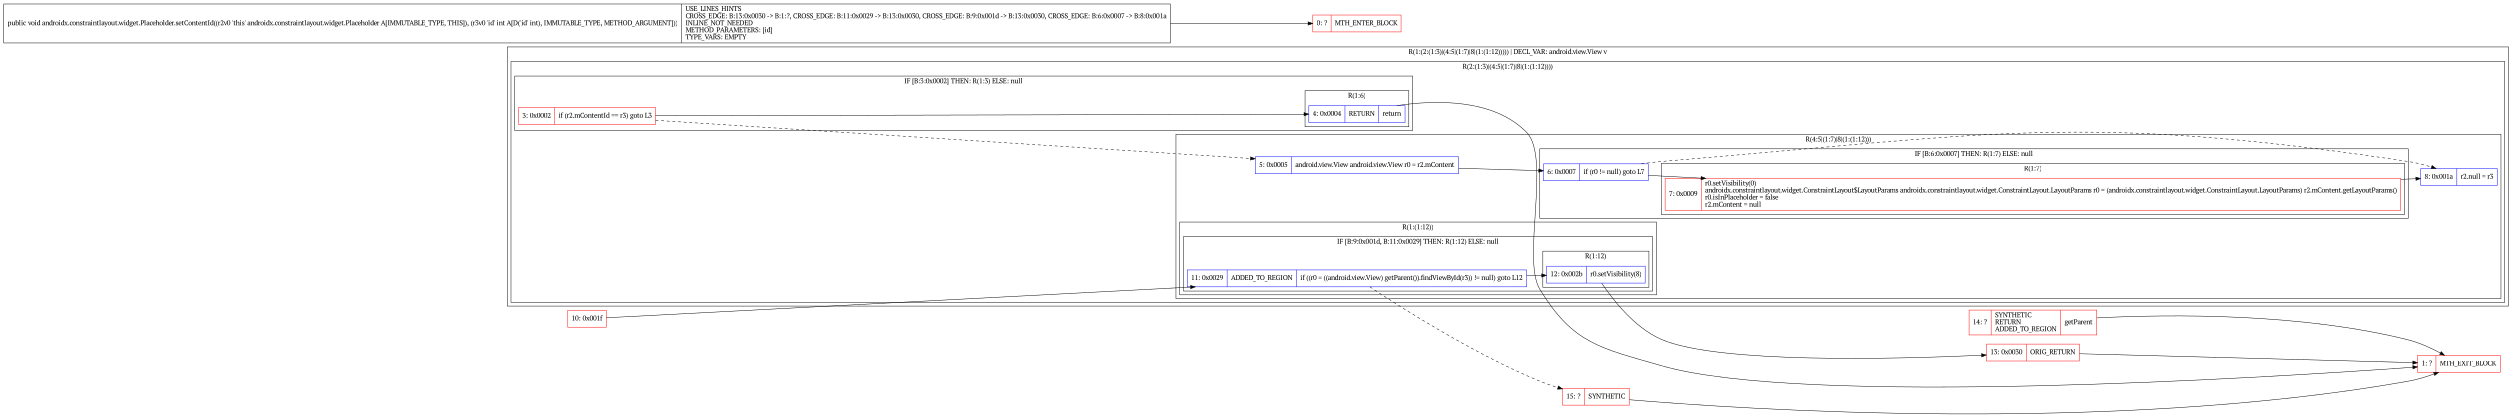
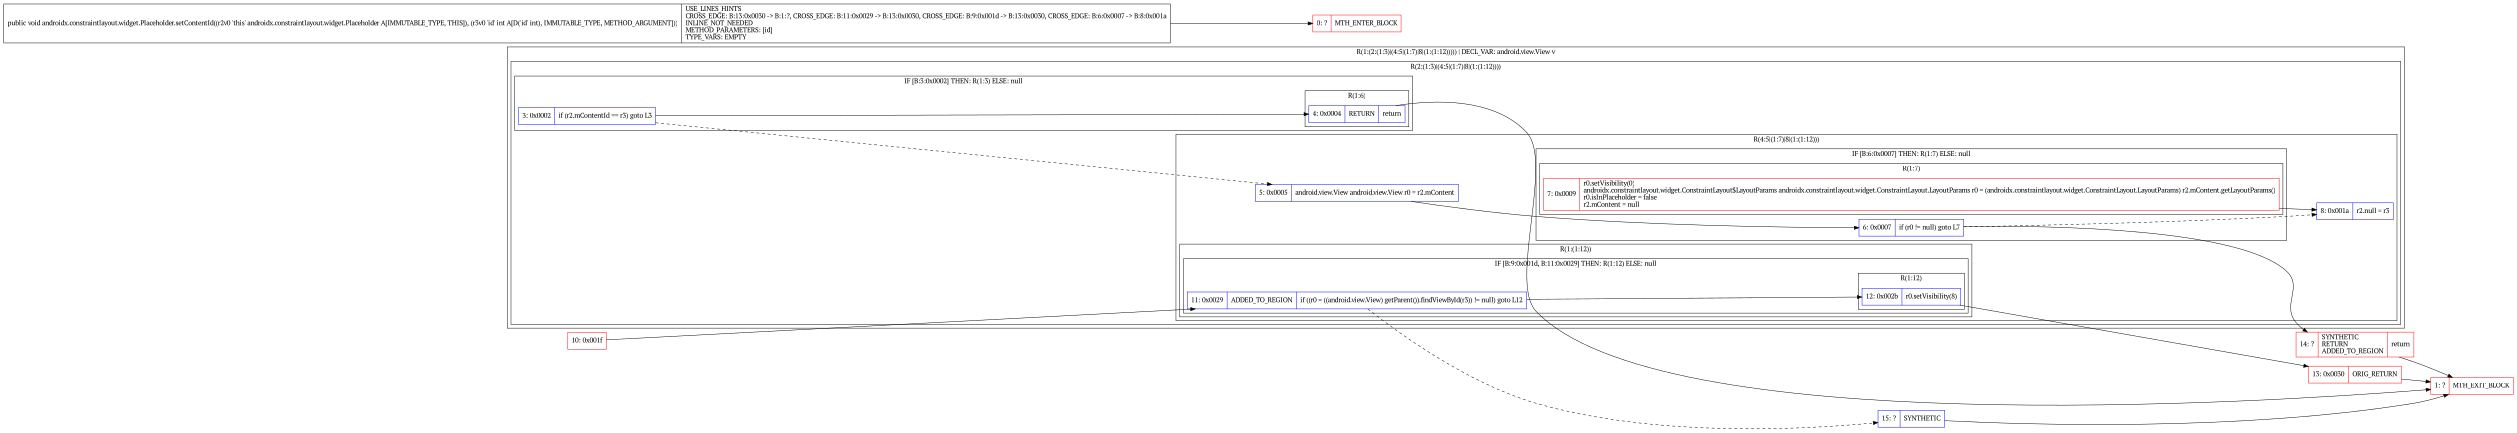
node "3: 0x0002": color red -> blue
edge "6: 0x0007" -> "7: 0x0009": now "6: 0x0007" -> "14: ?"
node "14: ?": text "getParent" -> "return"
node "15: ?": color red -> blue
